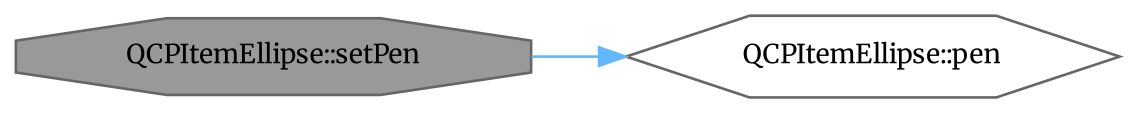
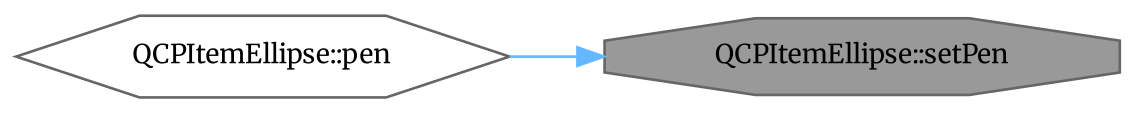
edge "QCPItemEllipse::setPen" -> "QCPItemEllipse::pen": reversed
